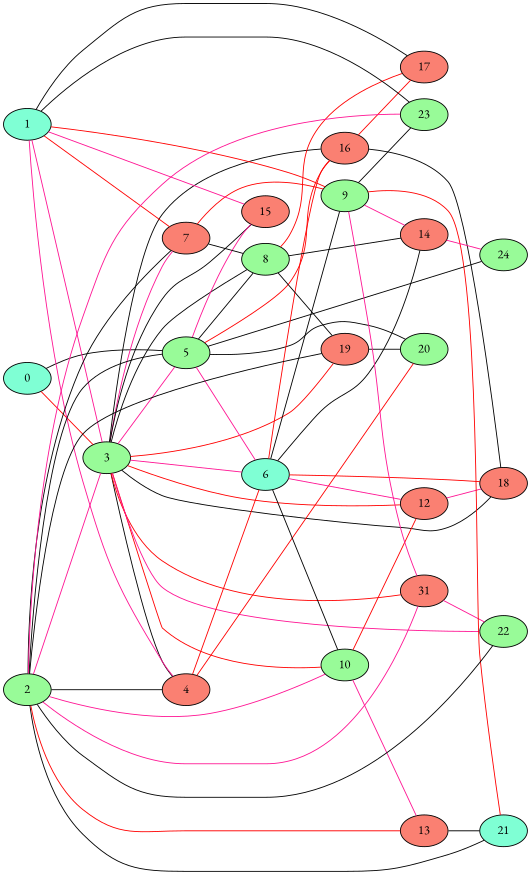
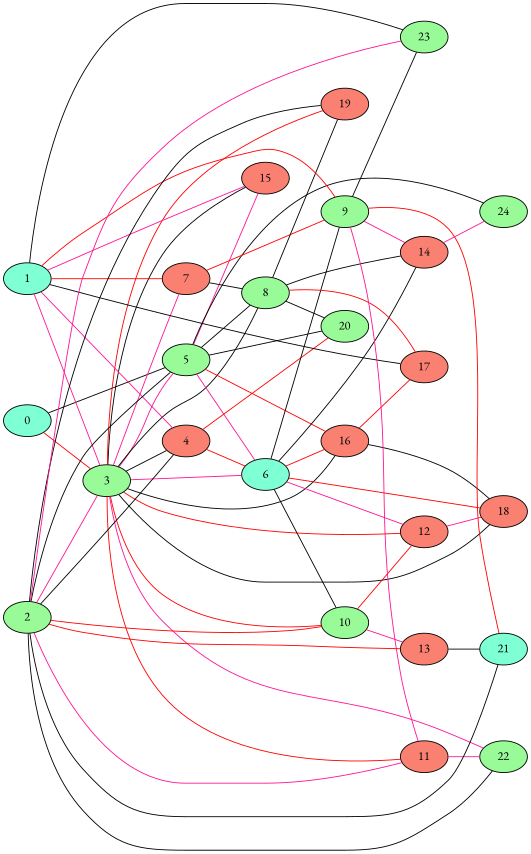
edge "19" -- "20": now "8" -- "20"
edge "7" -- "2": removed
node "31": label "31" -> "11"
edge "10" -- "2": color deeppink -> red
